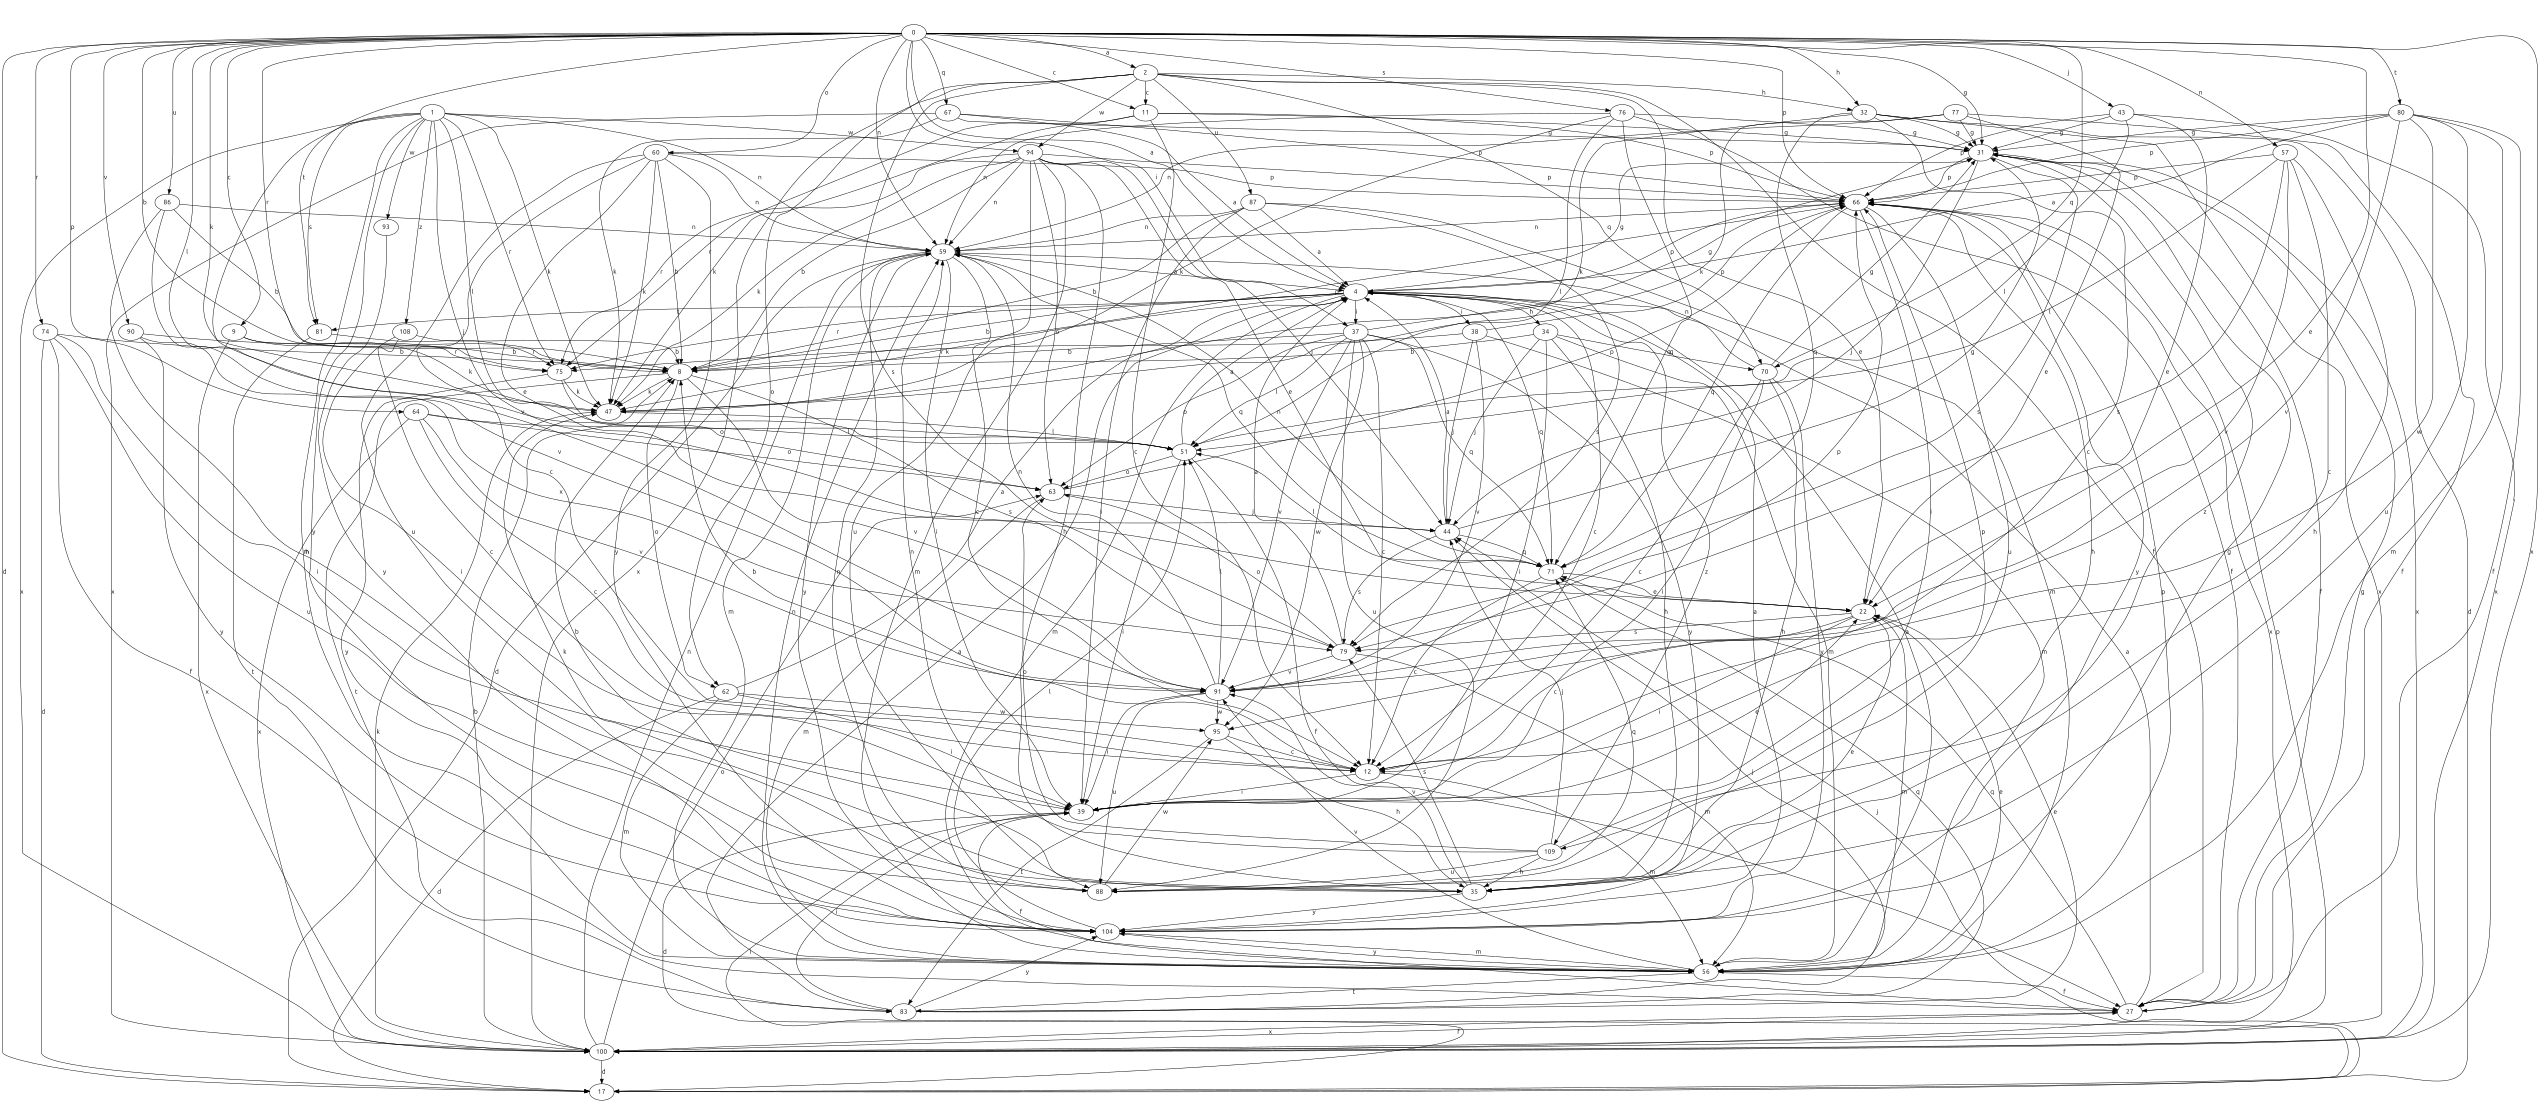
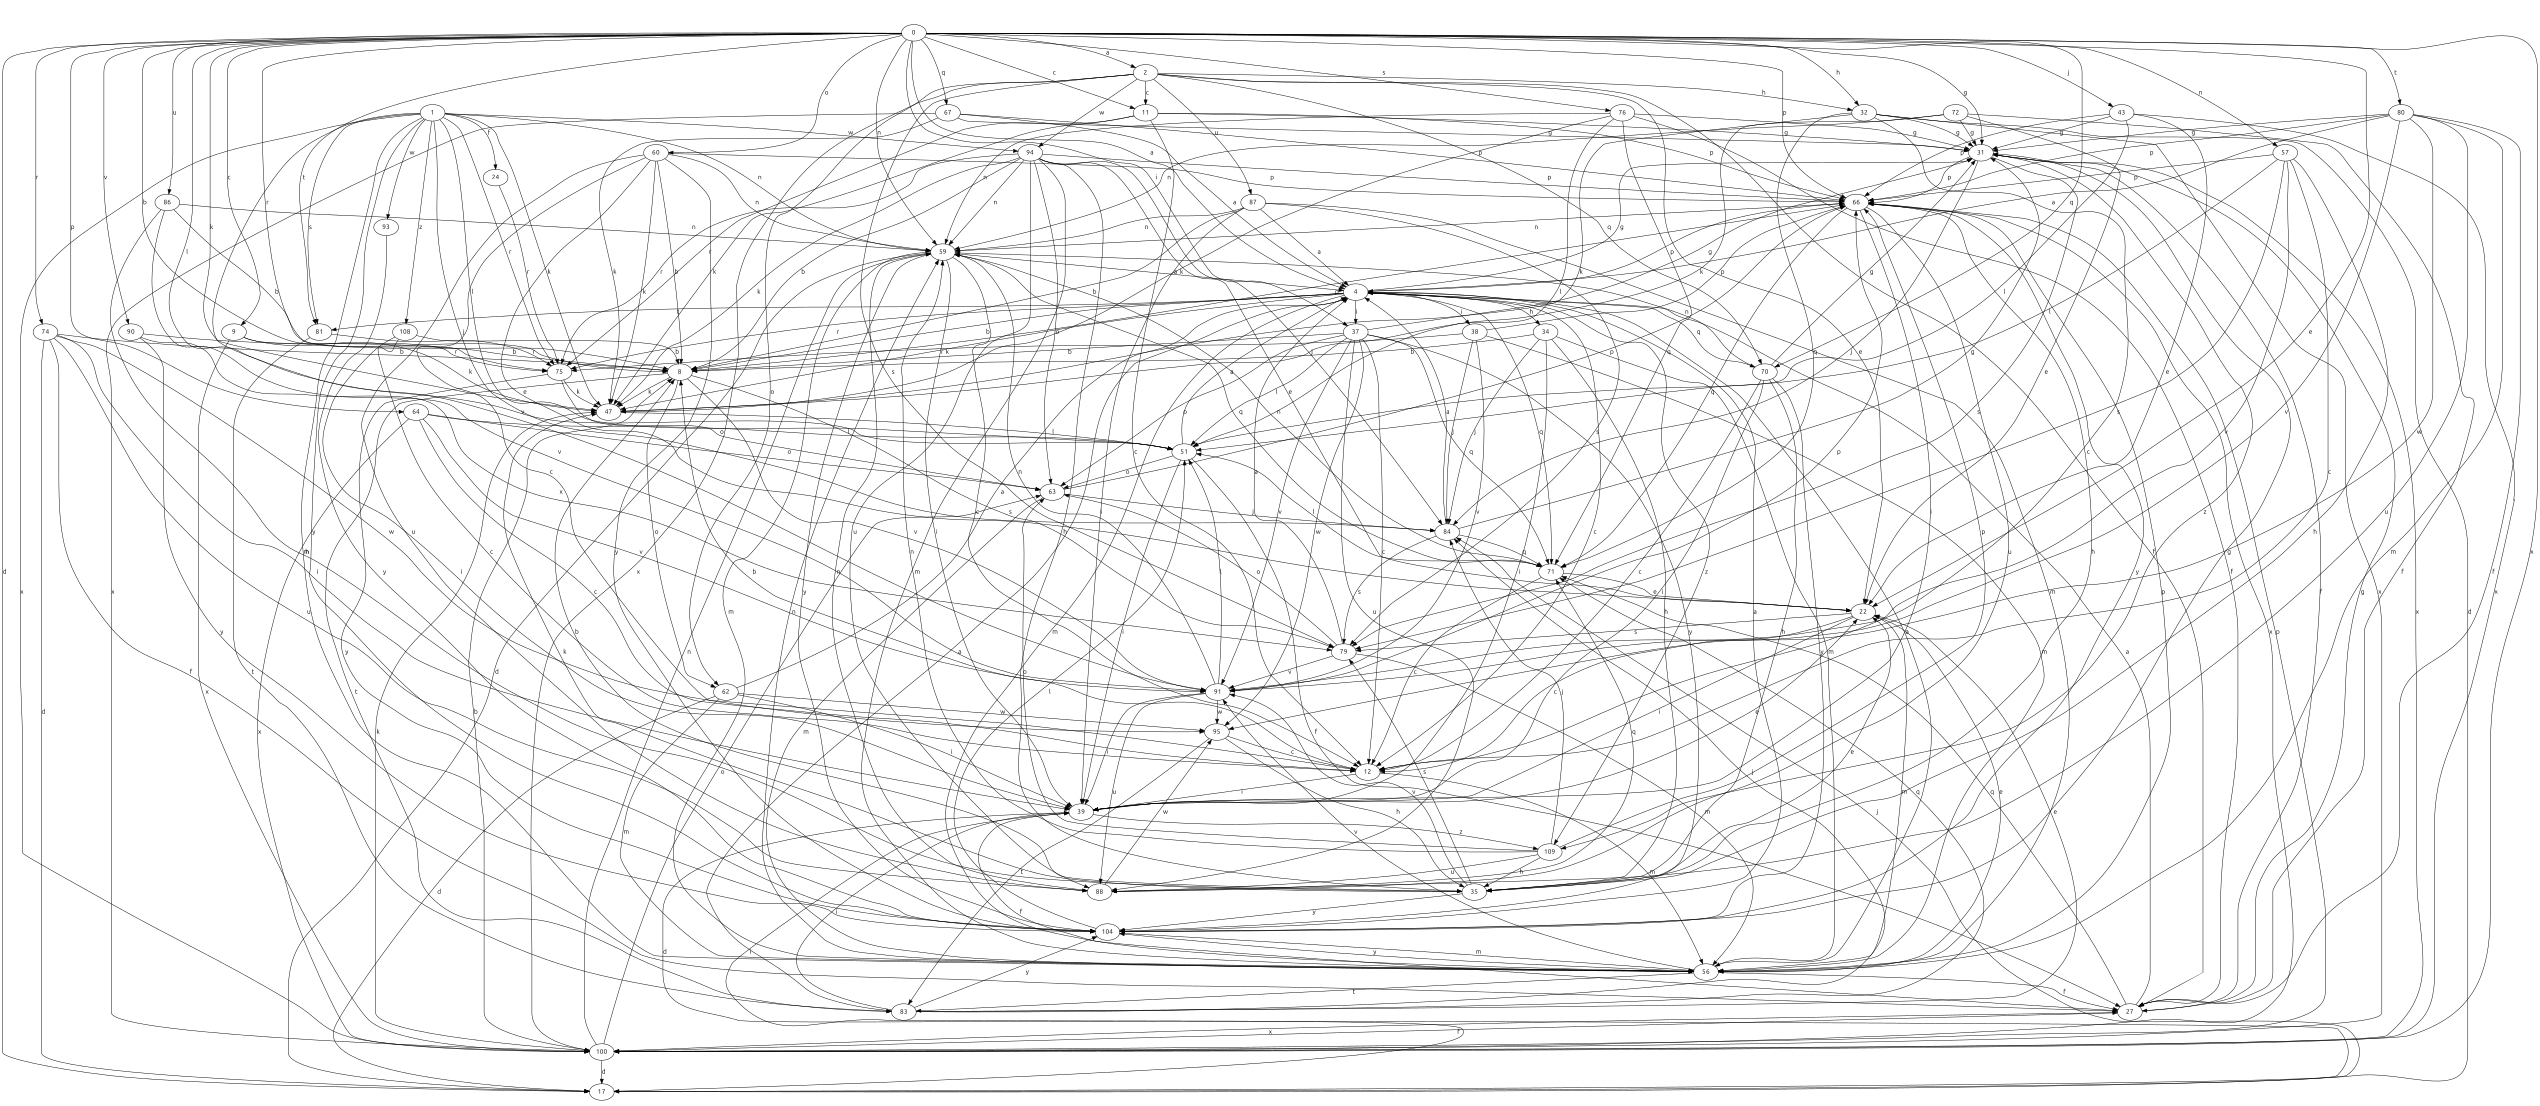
node "77": label "77" -> "72"
node "24": added
edge "34" -> "70": now "4" -> "70"
node "44": label "44" -> "84"
edge "74" -> "95": added, label "w"
edge "39" -> "109": added, label "z"
